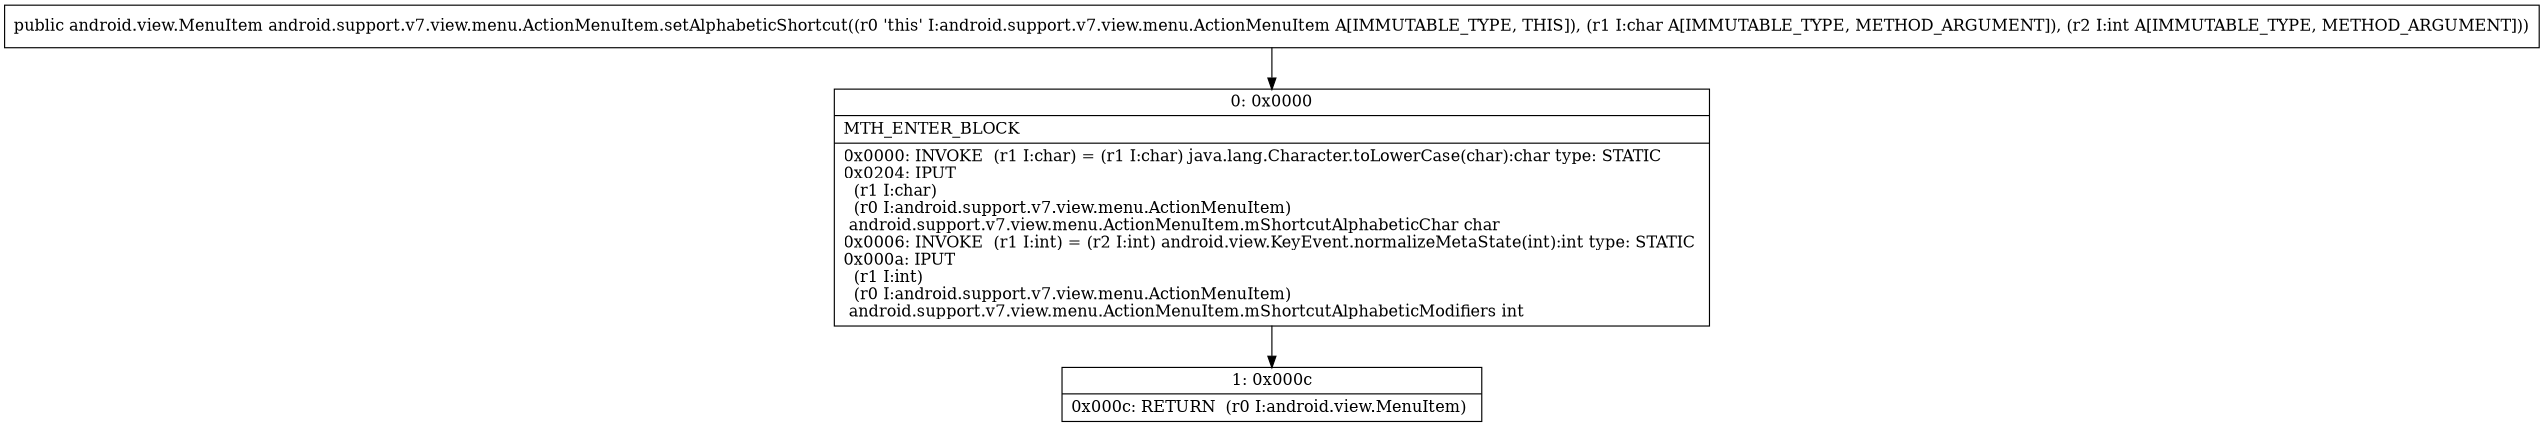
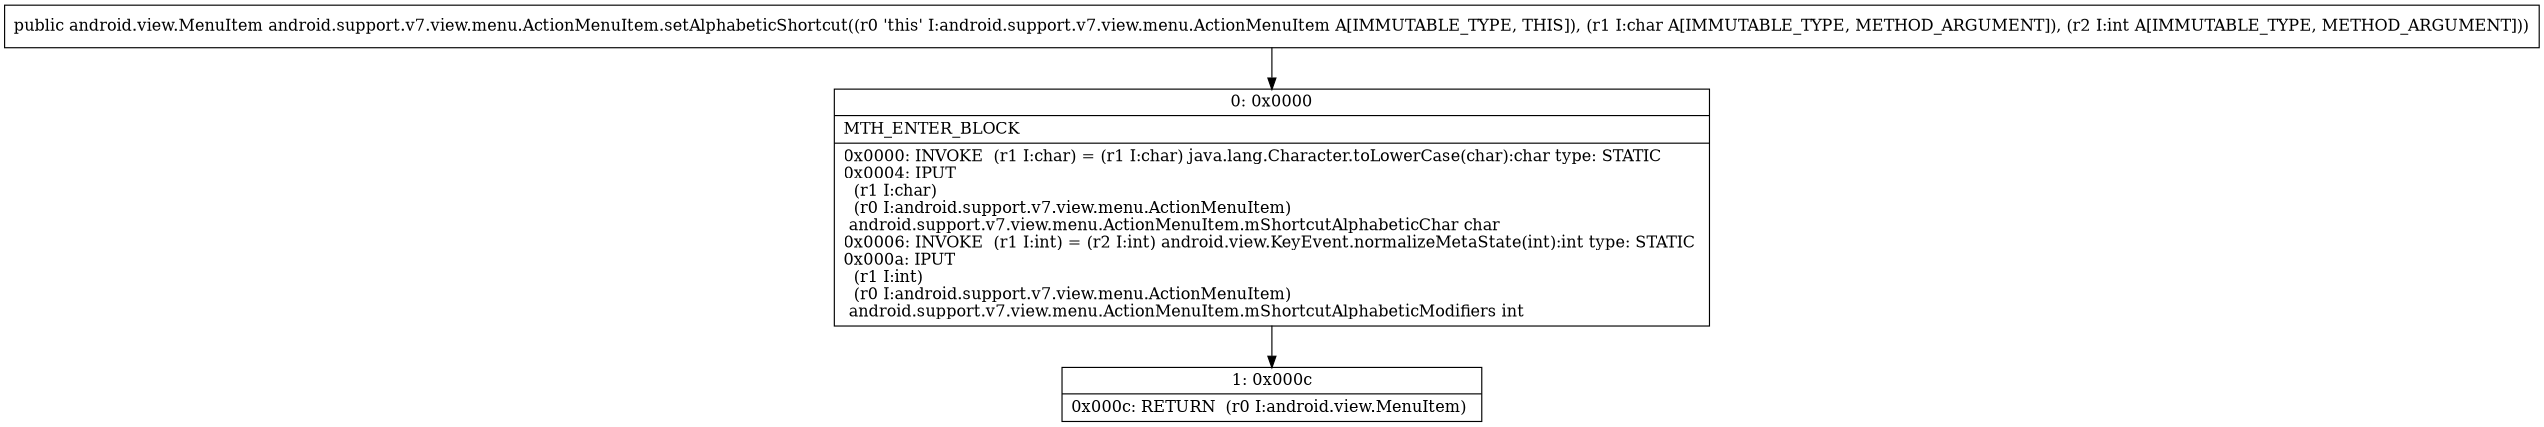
node "0: 0x0000": text "0x0204: IPUT" -> "0x0004: IPUT"
